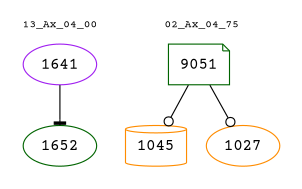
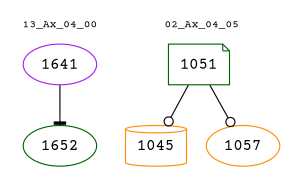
cluster "02_Ax_04_75": label "02_Ax_04_75" -> "02_Ax_04_05"
node "9051": label "9051" -> "1051"
node "1027": label "1027" -> "1057"
